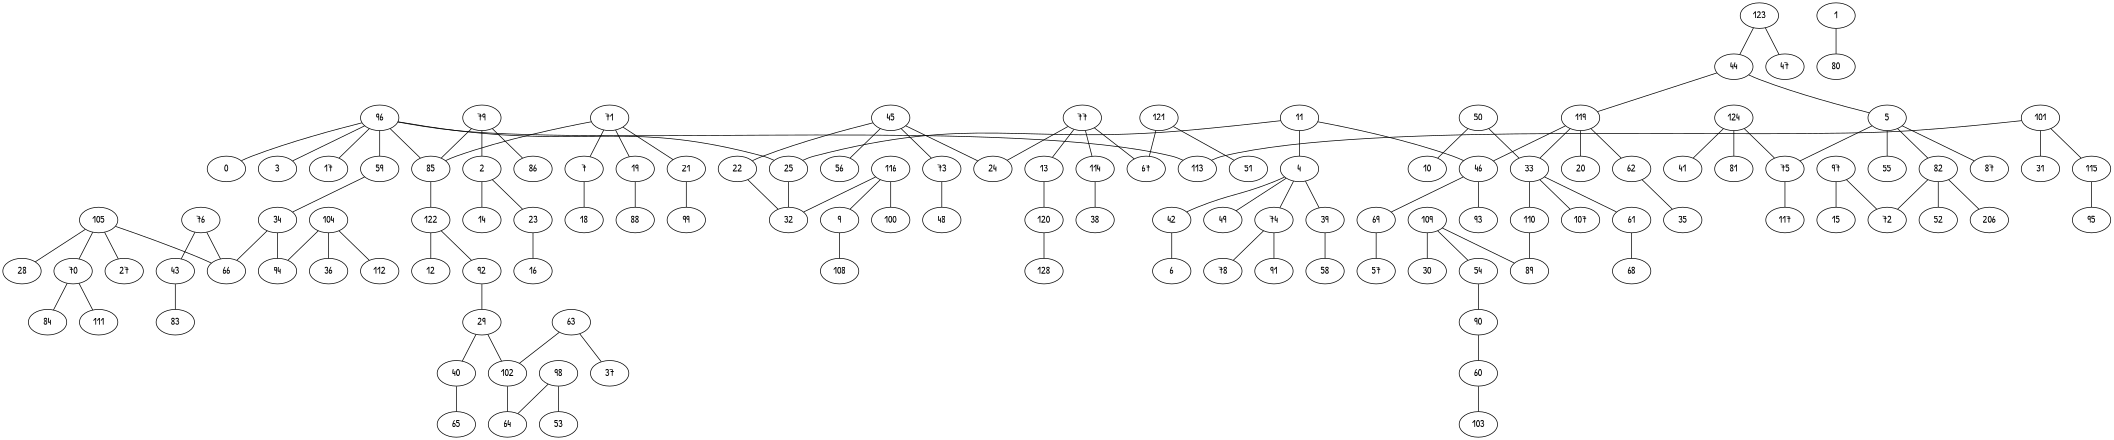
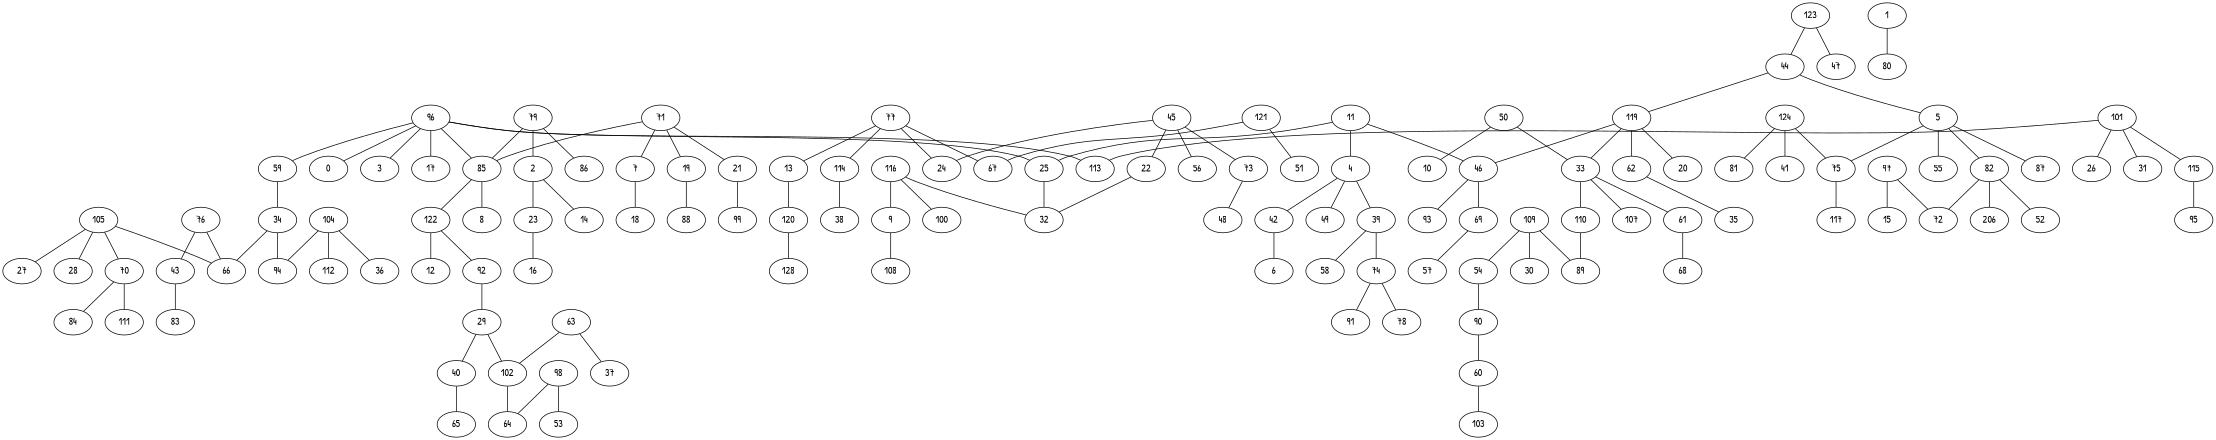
node "26": added
edge "4" -- "74": now "39" -- "74"
node "8": added
